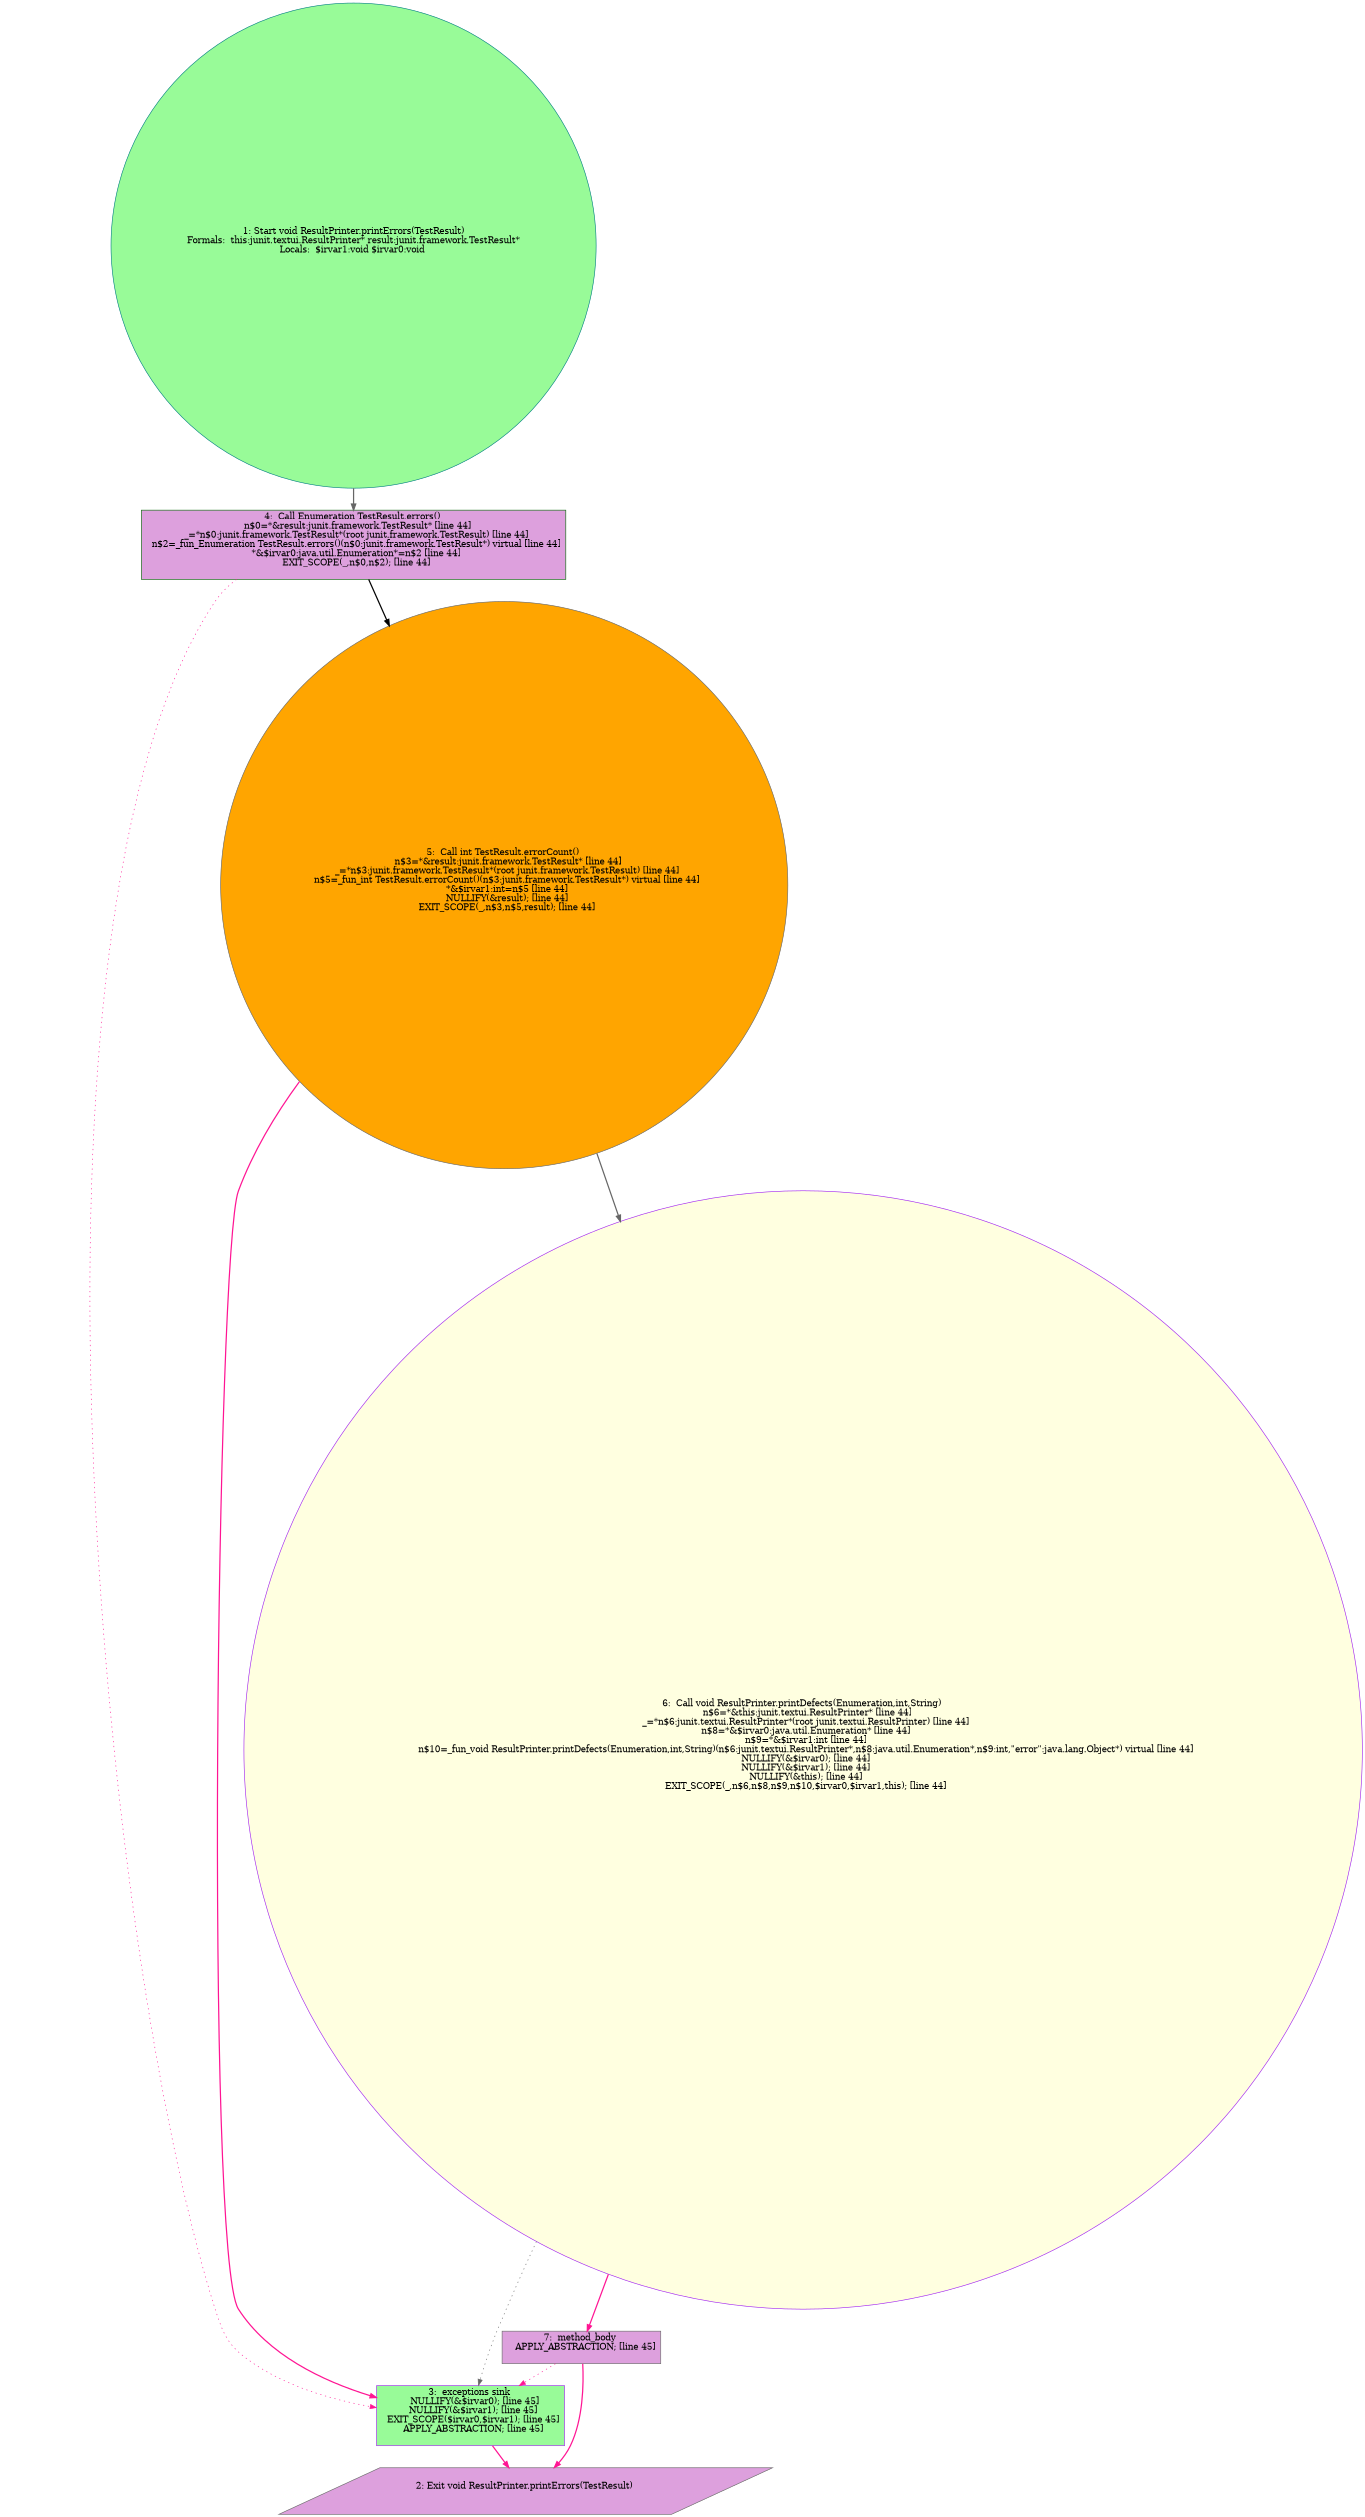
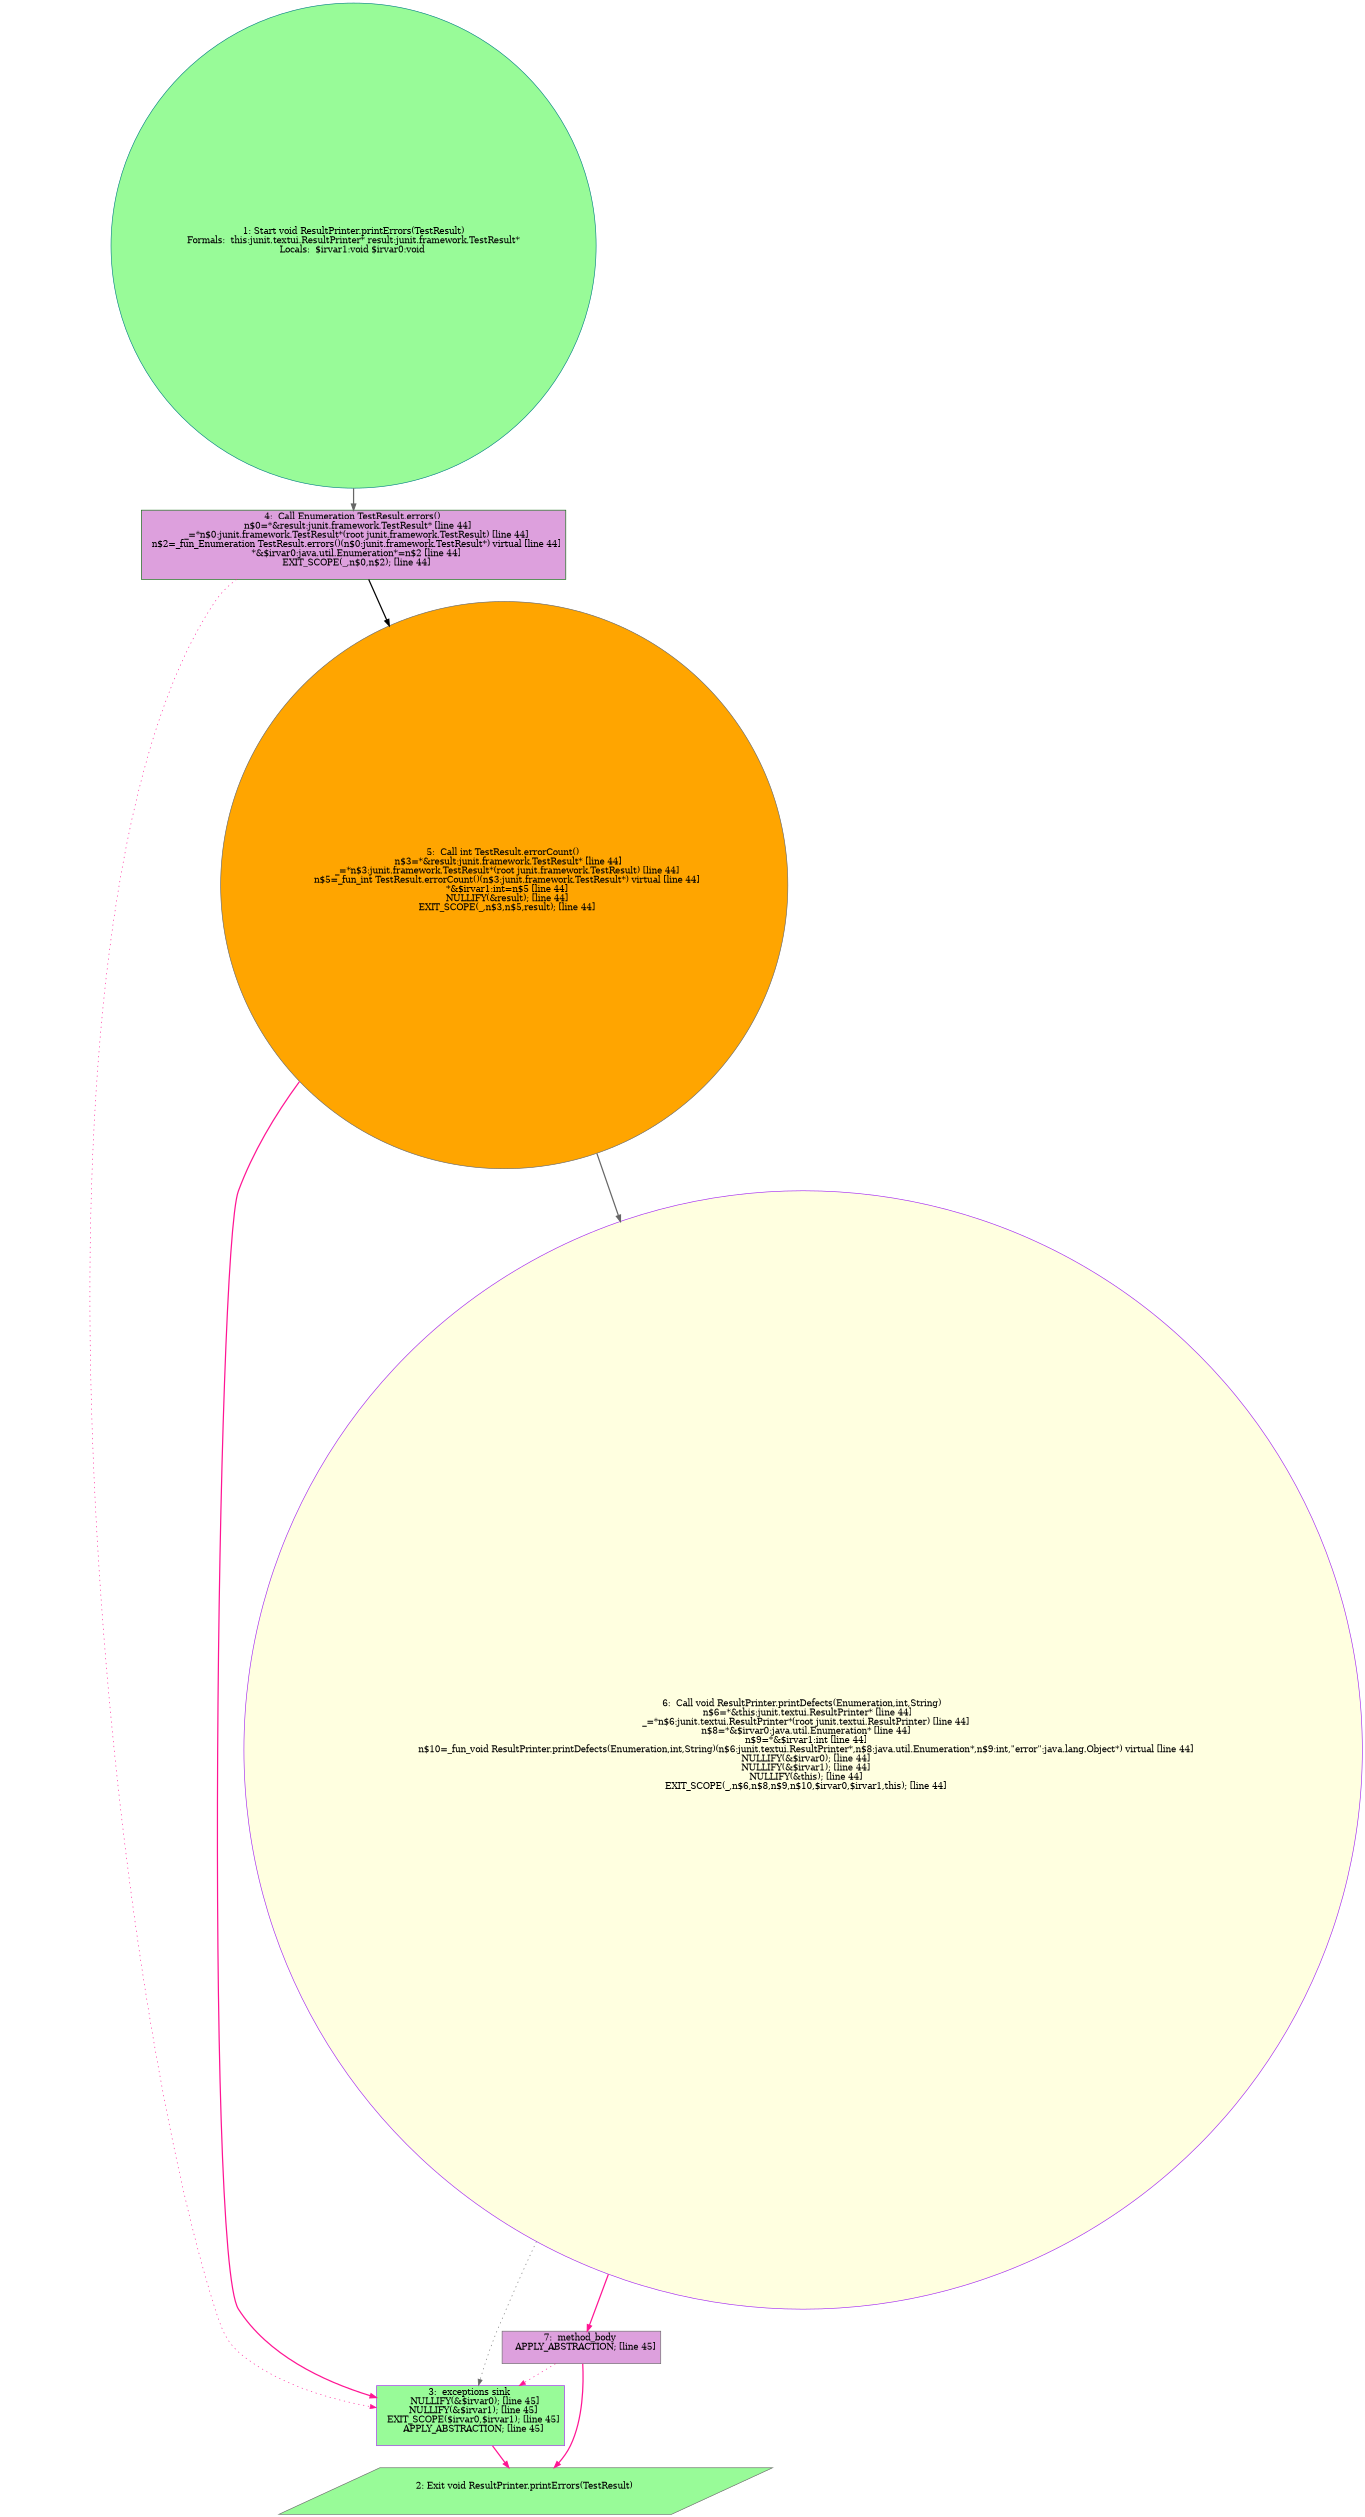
node "2: Exit void ResultPrinter.printErrors(TestResult)": fillcolor plum -> palegreen
